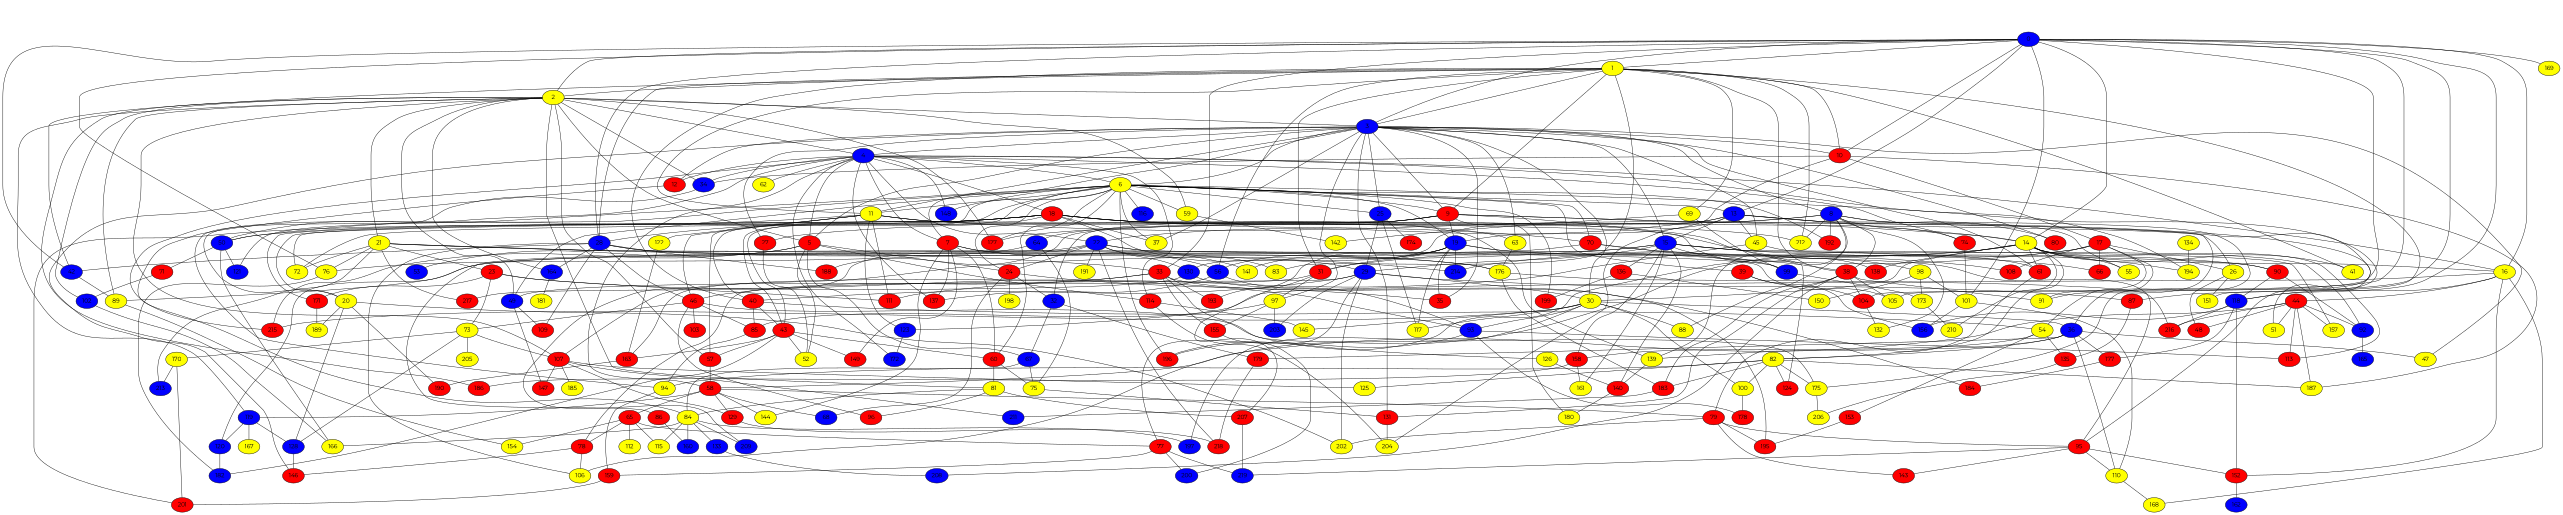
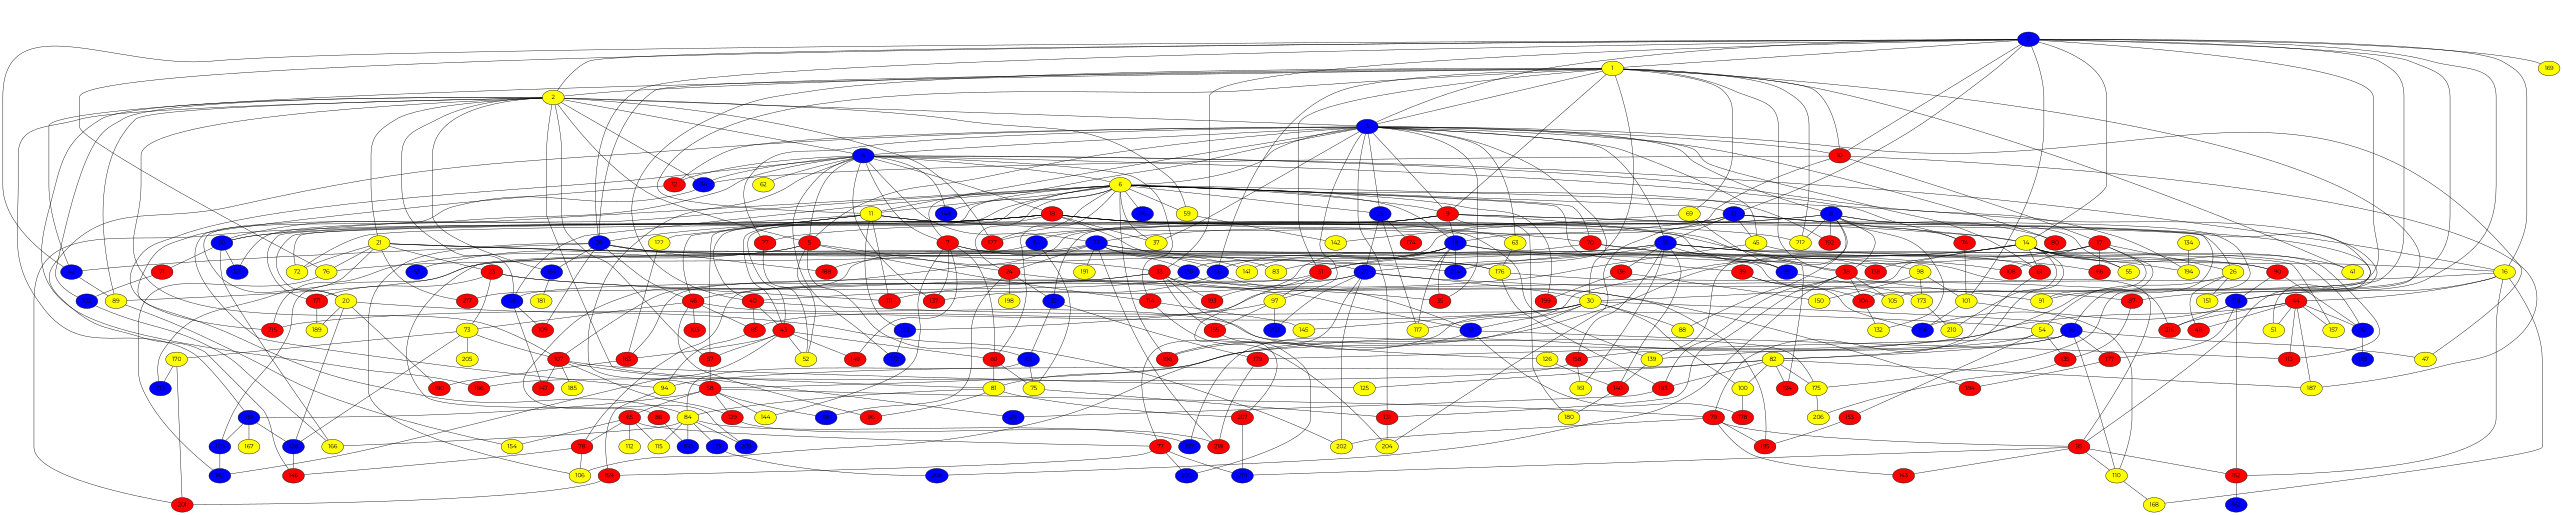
edge "26" -- "81": added
